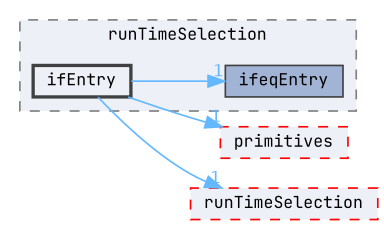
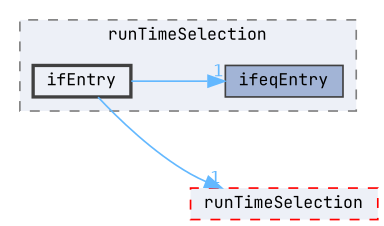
node "primitives": removed
